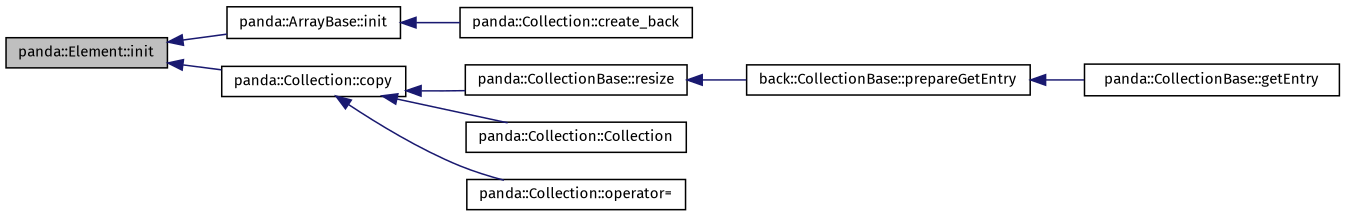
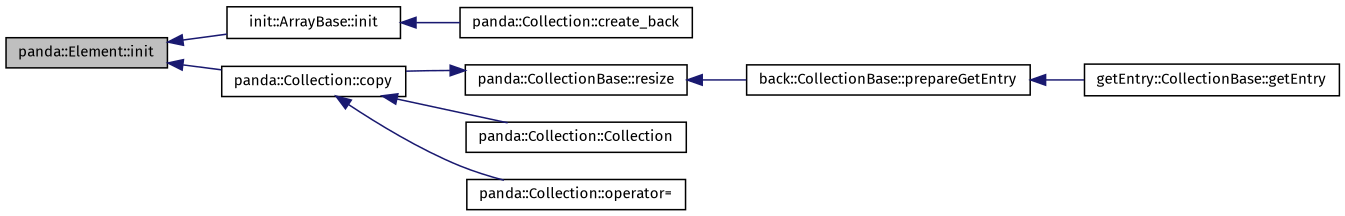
node "panda::ArrayBase::init": label "panda::ArrayBase::init" -> "init::ArrayBase::init"
node "panda::CollectionBase::getEntry": label "panda::CollectionBase::getEntry" -> "getEntry::CollectionBase::getEntry"
edge "panda::CollectionBase::resize" -> "panda::Collection::copy": reversed
